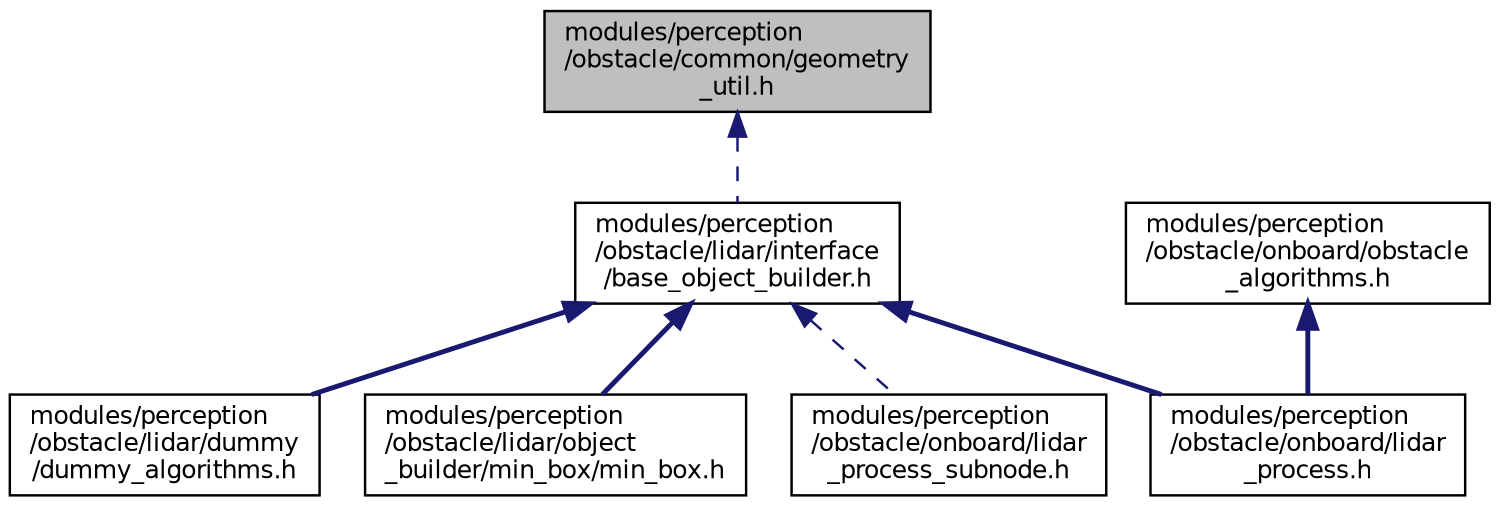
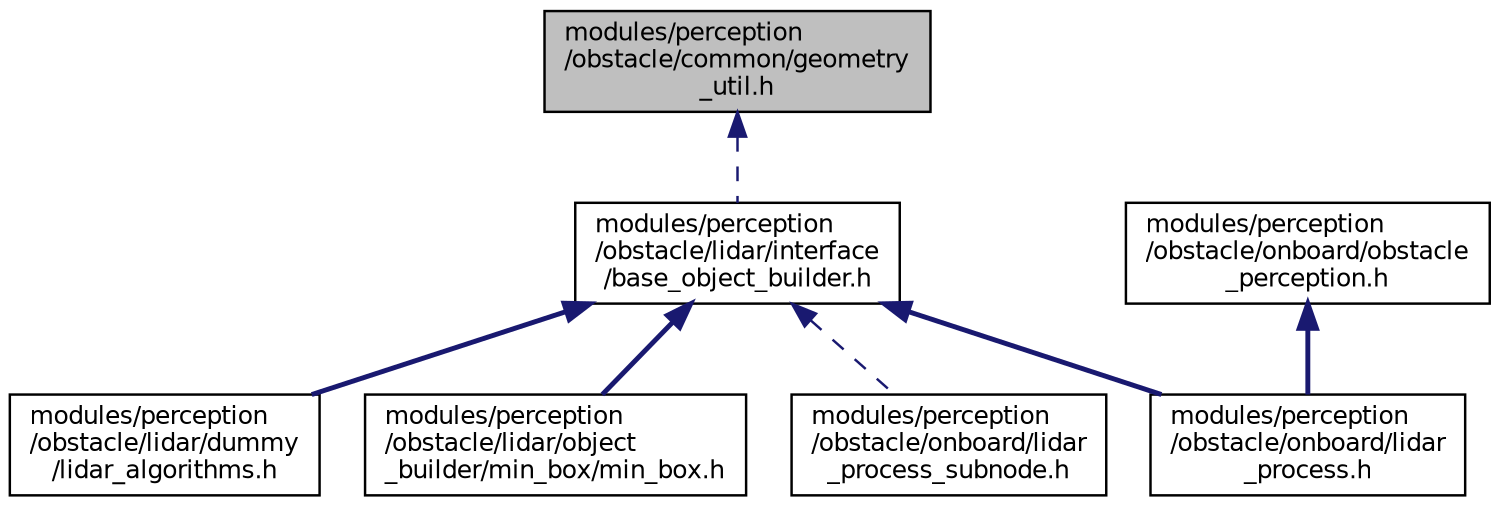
node "modules/perception /obstacle/onboard/obstacle _algorithms.h": label "modules/perception /obstacle/onboard/obstacle _algorithms.h" -> "modules/perception /obstacle/onboard/obstacle _perception.h"
node "modules/perception /obstacle/lidar/dummy /dummy_algorithms.h": label "modules/perception /obstacle/lidar/dummy /dummy_algorithms.h" -> "modules/perception /obstacle/lidar/dummy /lidar_algorithms.h"
